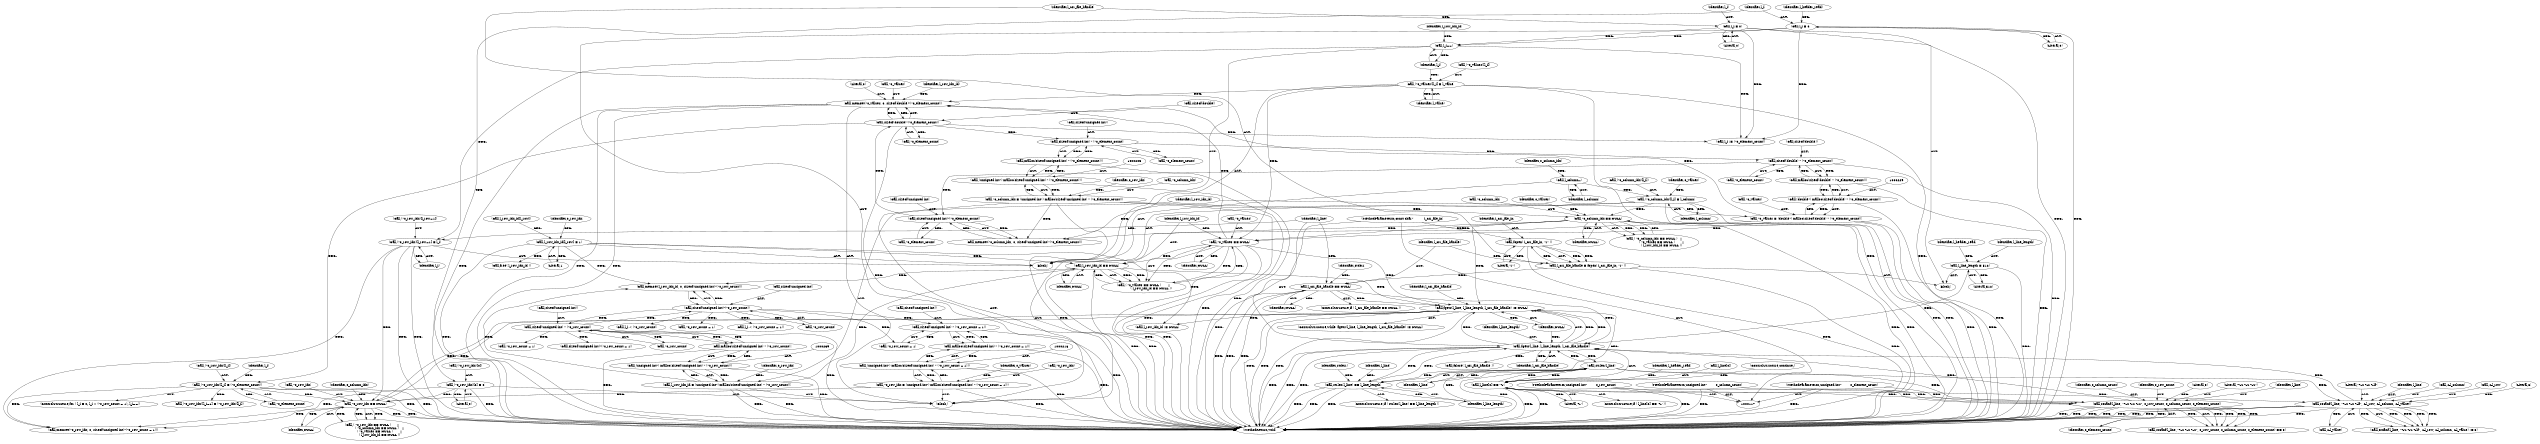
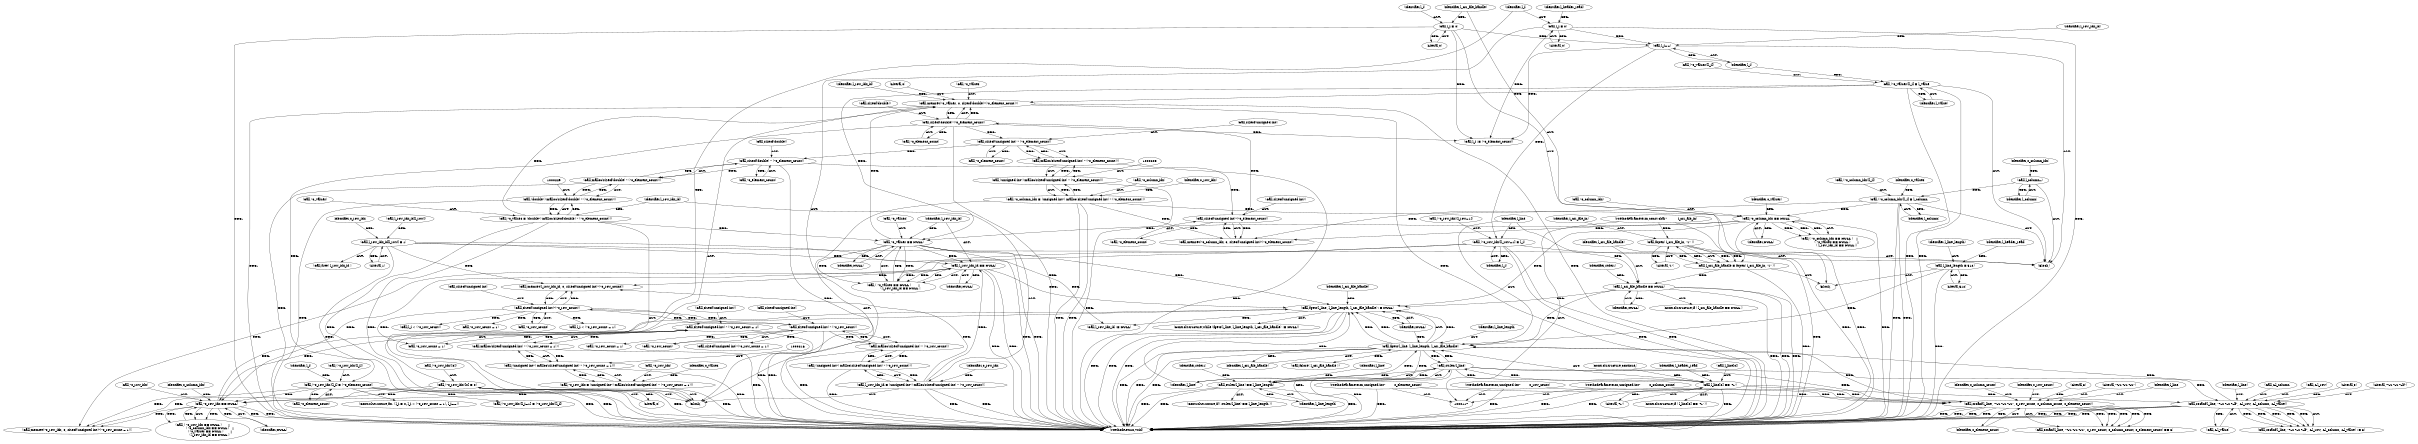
edge "(Call,l_row_idx_id[l_row] = 1)" -> "(Call,free( l_row_idx_id ))": label "DDG: " -> "AST: "
node "1000239": removed
